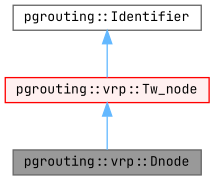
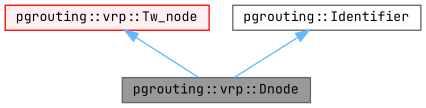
edge "pgrouting::vrp::Tw_node" -> "pgrouting::Identifier": now "pgrouting::vrp::Dnode" -> "pgrouting::Identifier"
